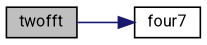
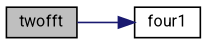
node "four7": label "four7" -> "four1"
